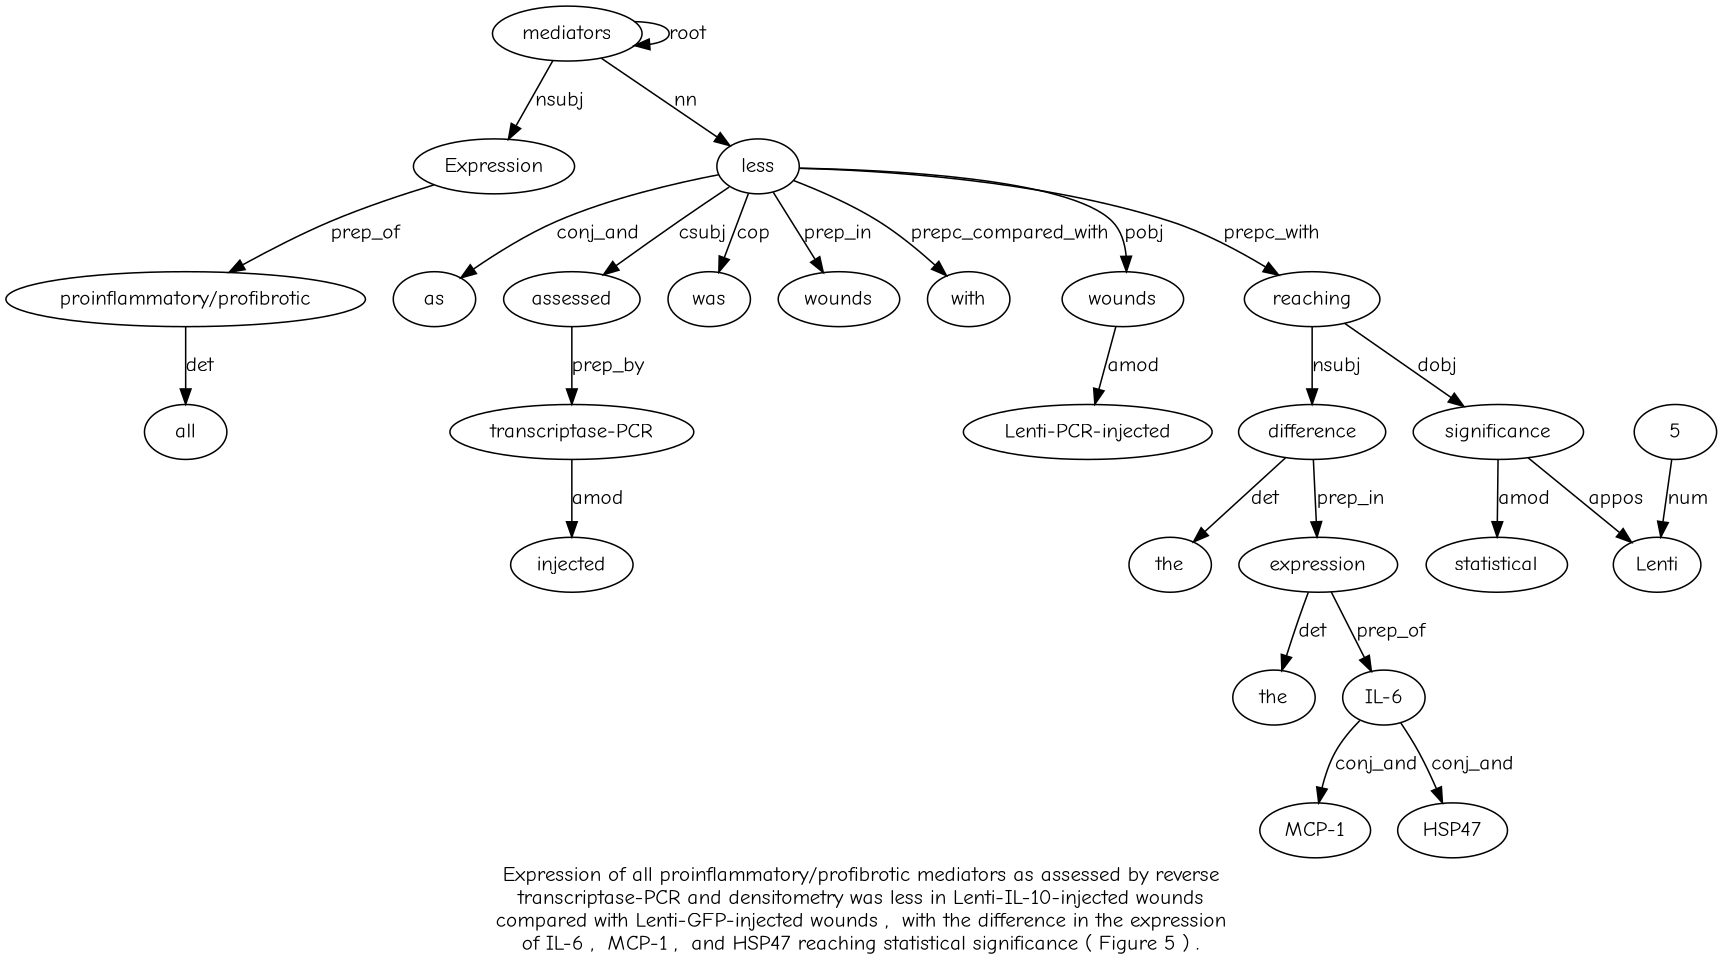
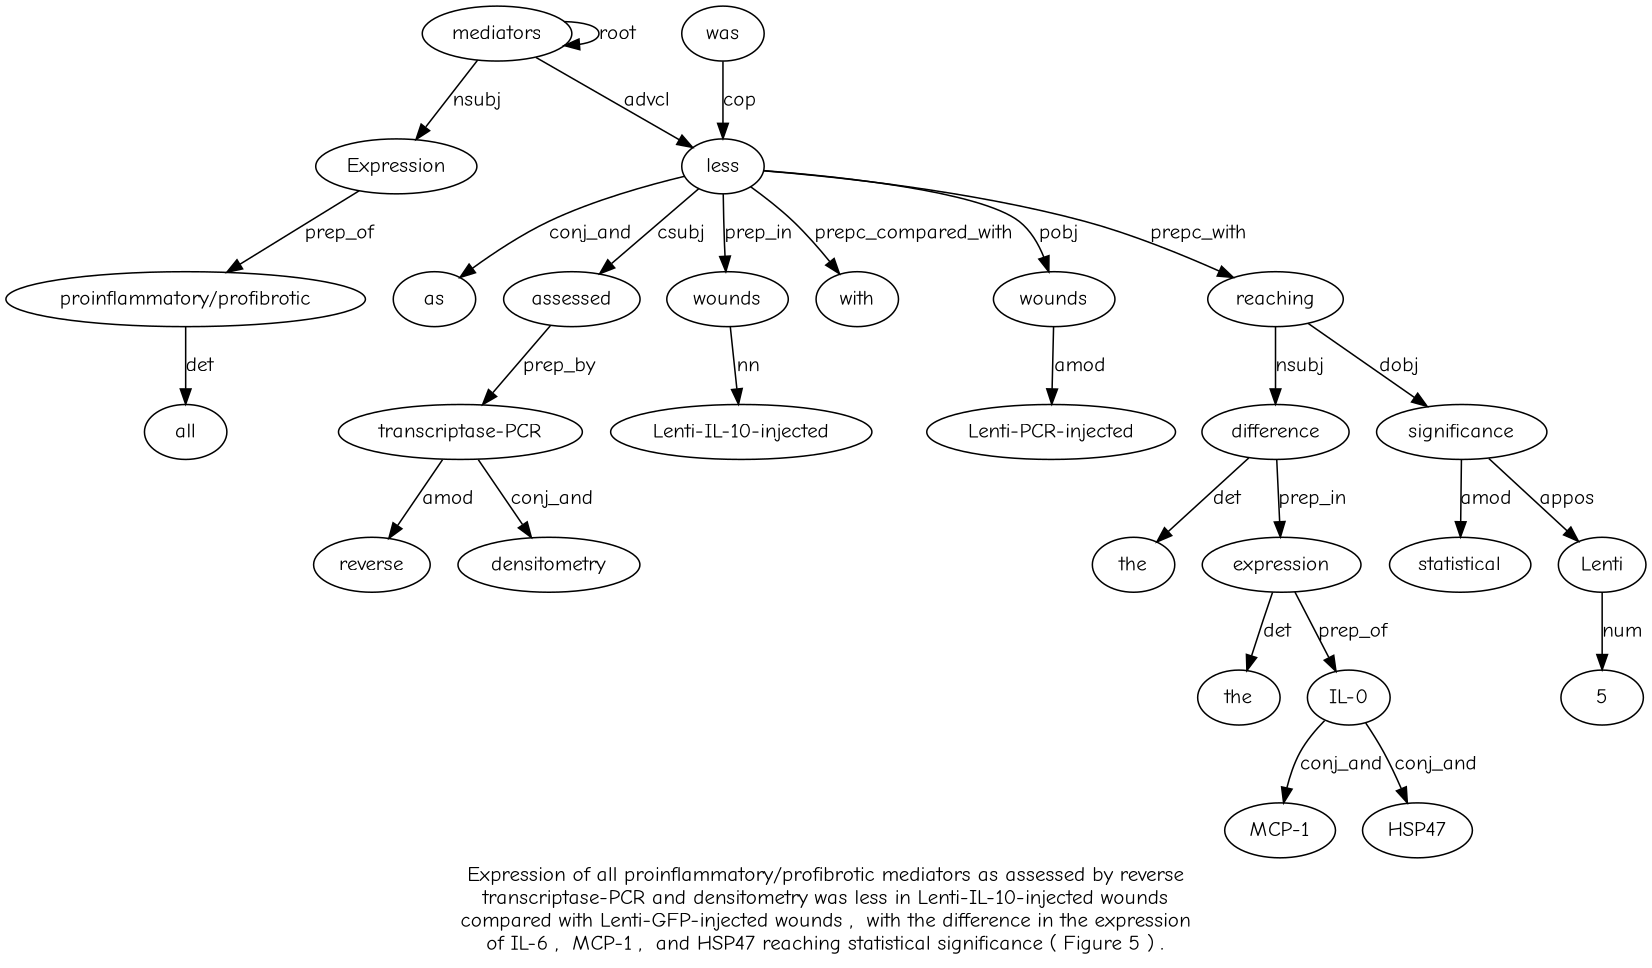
edge "mediators" -> "less": label "nn" -> "advcl"
edge "less" -> "was": reversed
node "Lenti-IL-10-injected": added
edge "5" -> "Lenti": reversed
node "densitometry": added
node "injected": label "injected" -> "reverse"
node "IL-6": label "IL-6" -> "IL-0"
